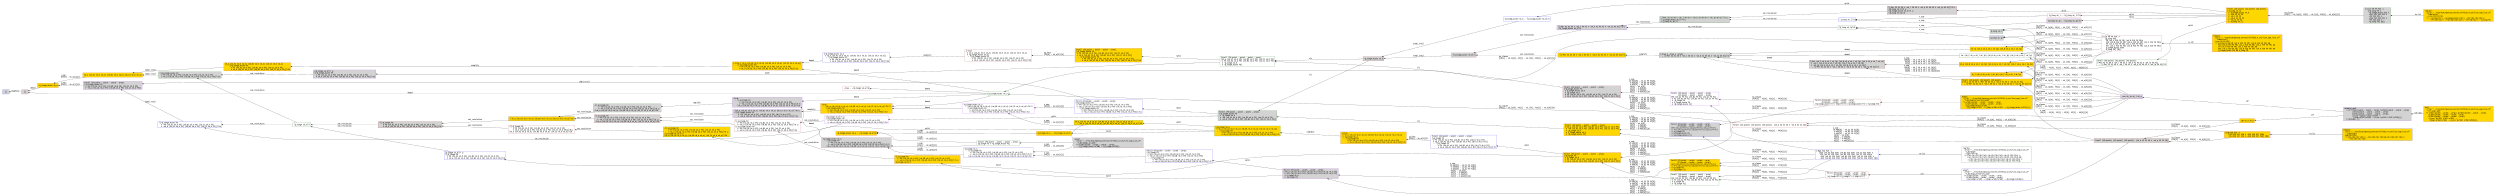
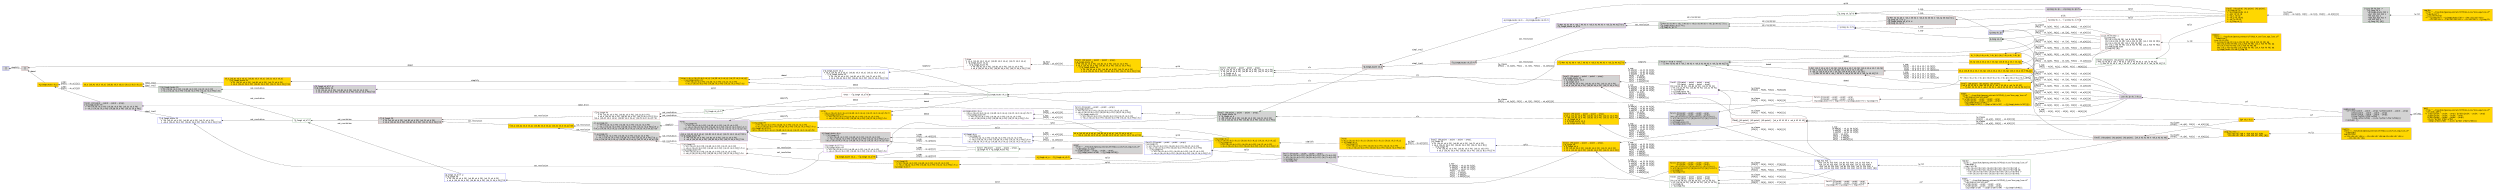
node "⟦Q_CongA sk_a⟧/9": added
